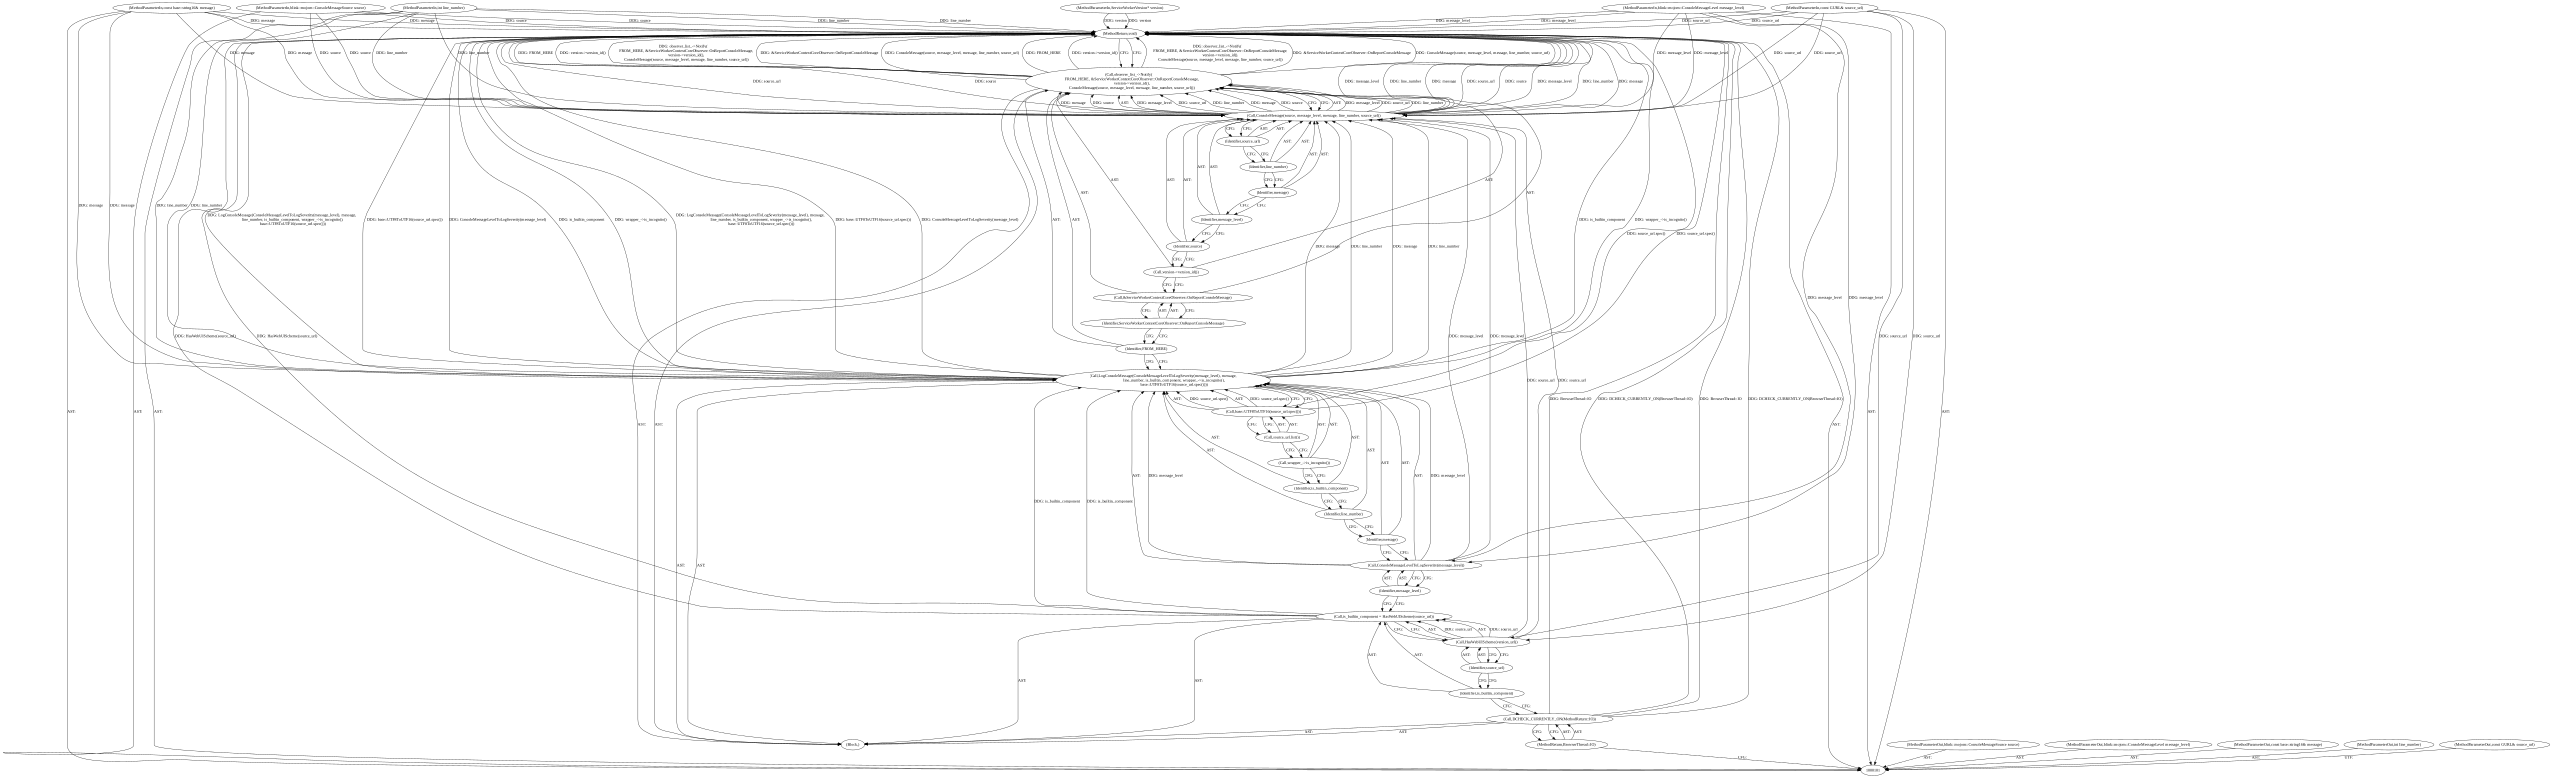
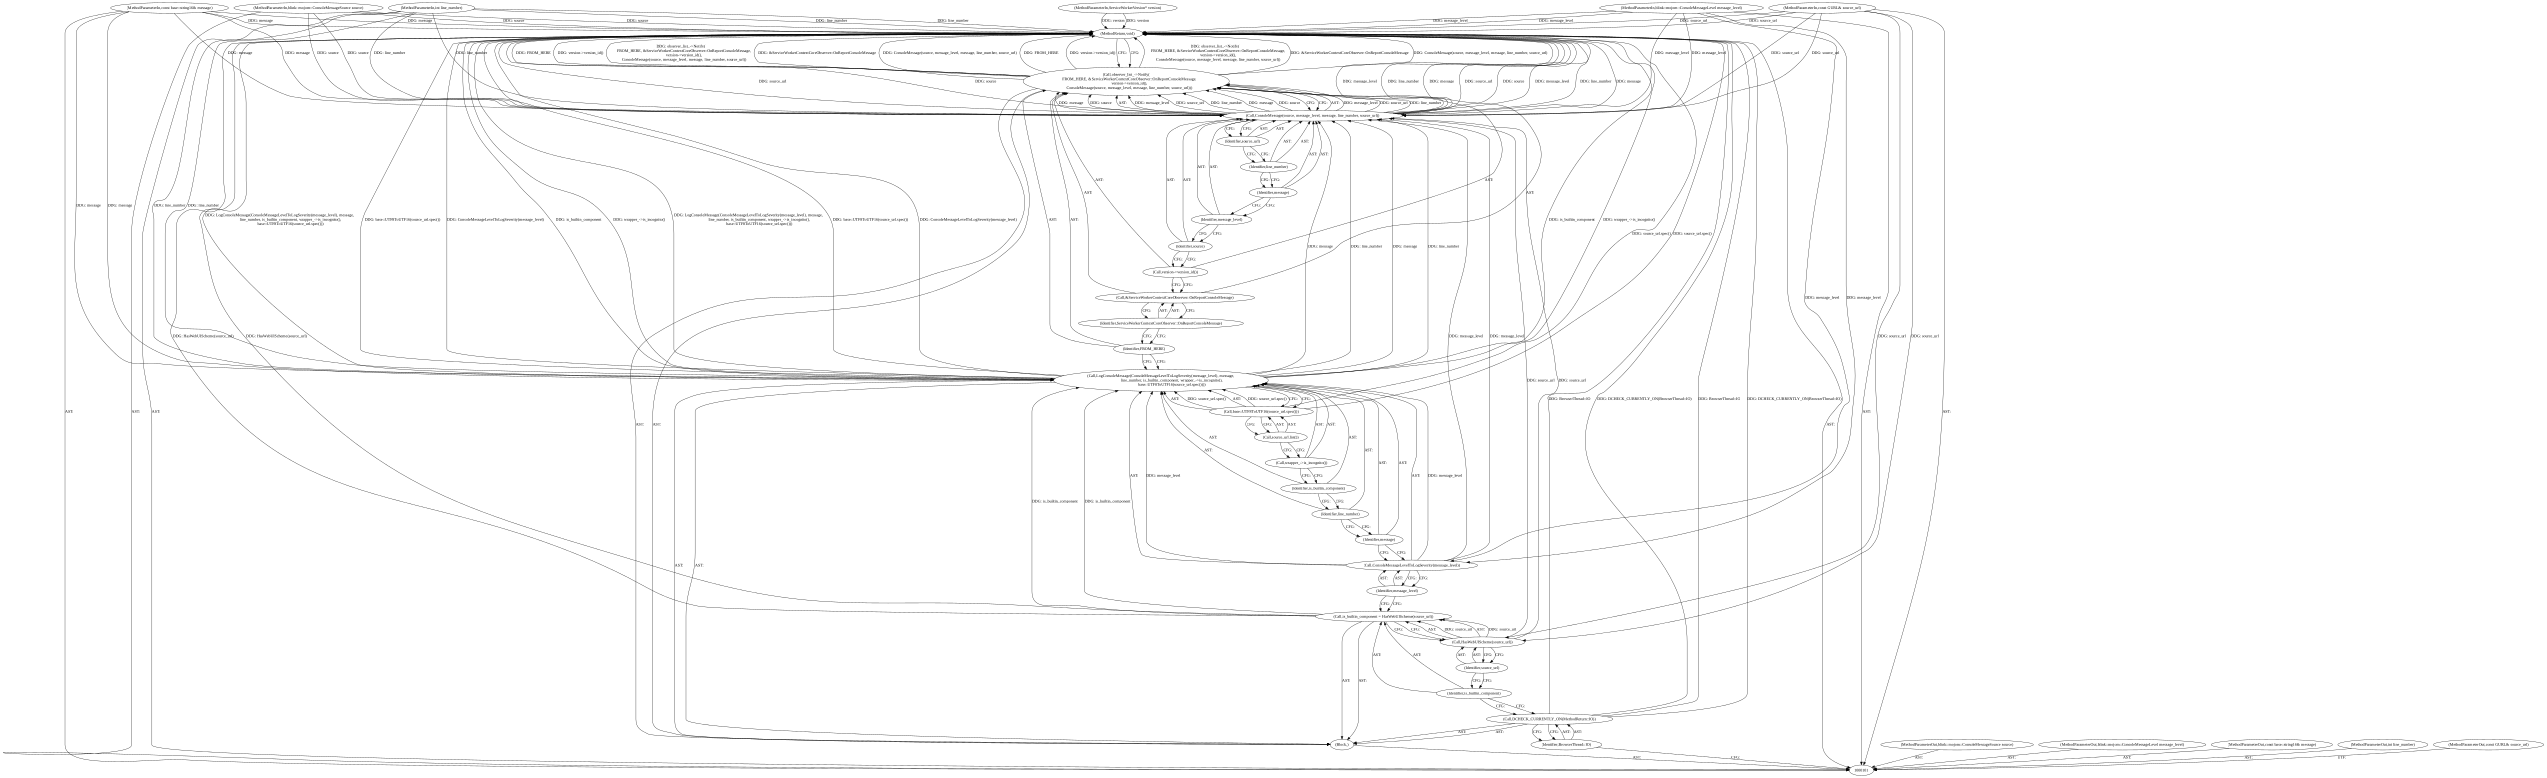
node "(Call,HasWebUIScheme(version_url))": label "(Call,HasWebUIScheme(version_url))" -> "(Call,HasWebUIScheme(source_url))"
node "(MethodReturn,BrowserThread::IO)": label "(MethodReturn,BrowserThread::IO)" -> "(Identifier,BrowserThread::IO)"
edge "(Block,)" -> "1000101": added, label "AST:"
